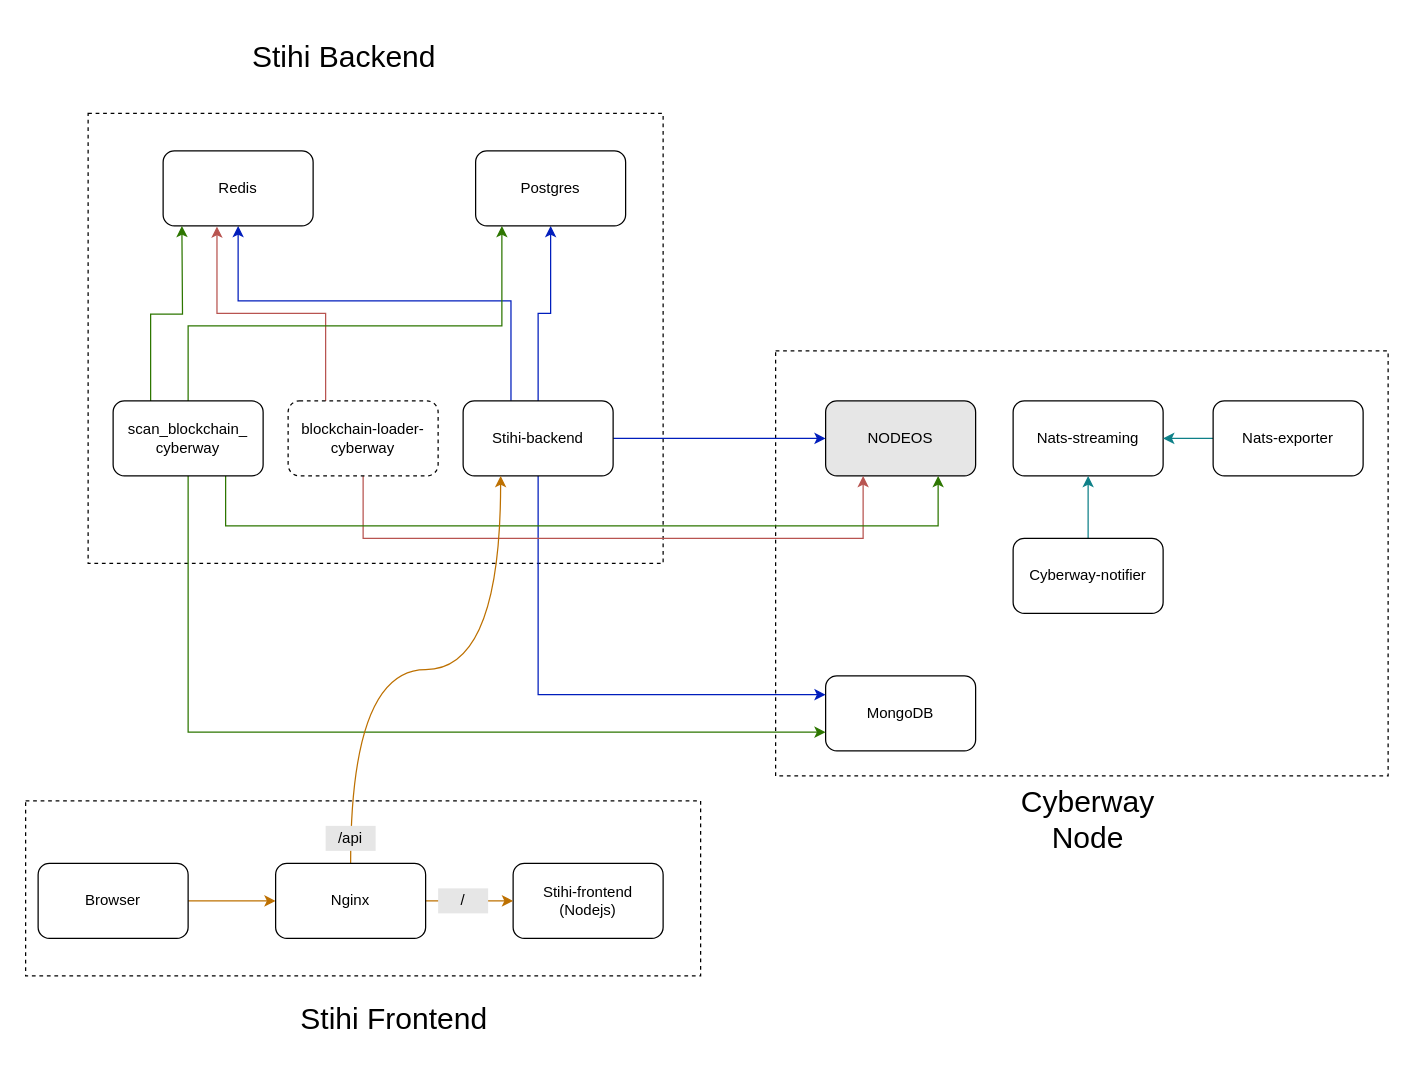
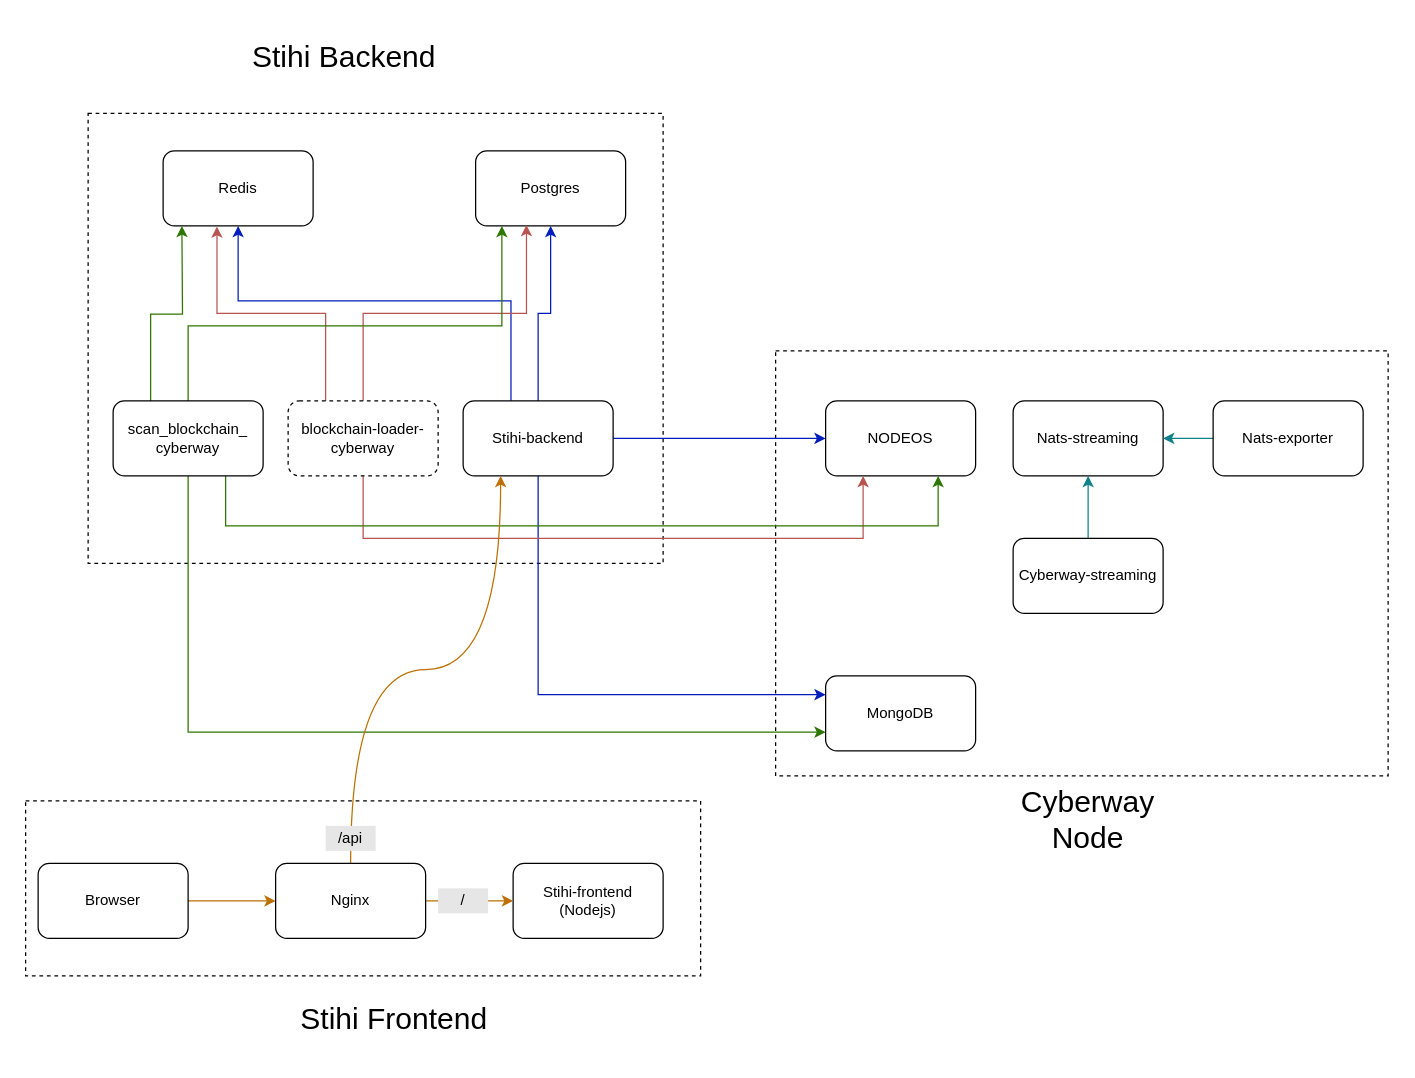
edge "blockchain-loader-cyberway" -> "Postgres": added
node "NODEOS": fillcolor #e6e6e6 -> #ffffff
node "Cyberway-notifier": label "Cyberway-notifier" -> "Cyberway-streaming"
